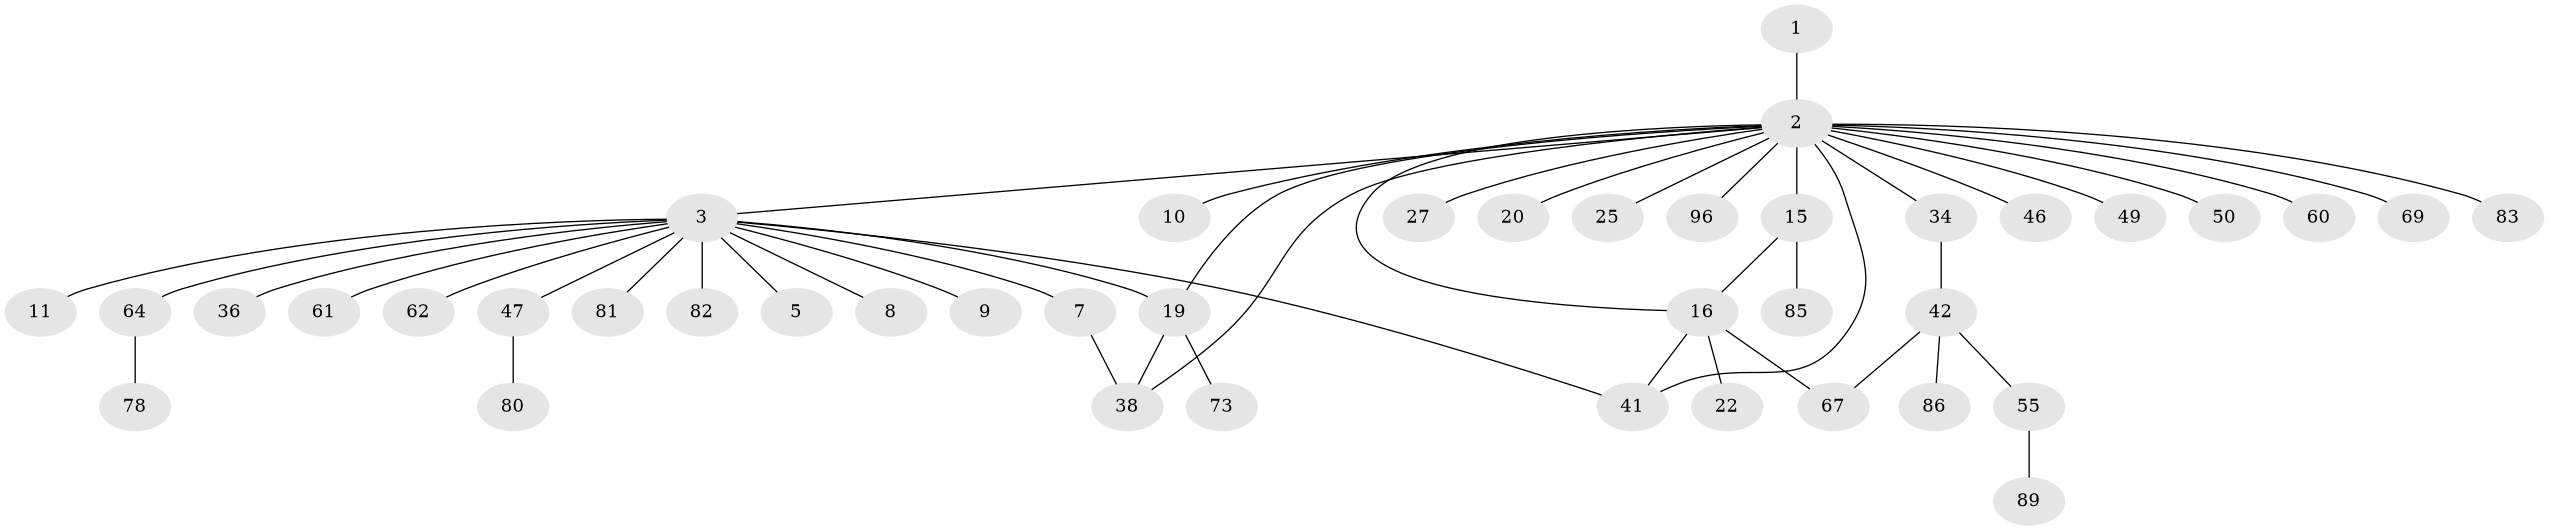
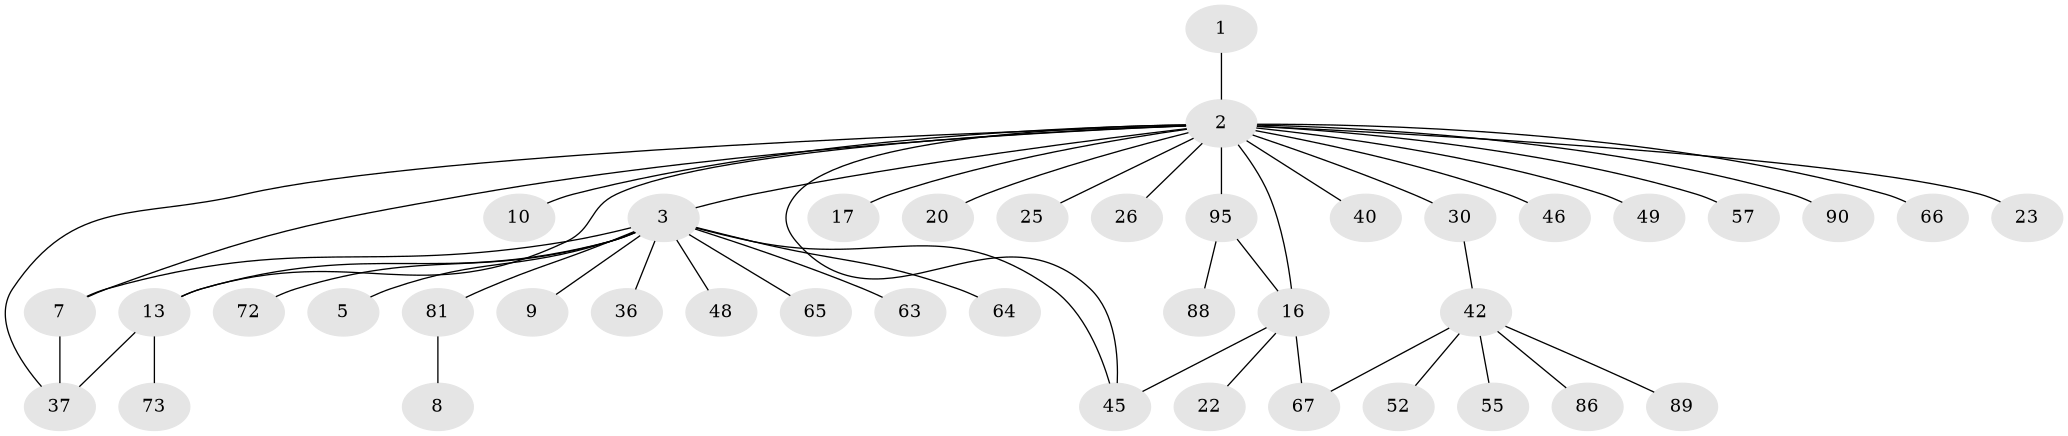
edge "2" -- "7": added
node "40": added
node "27": label "27" -> "17"
node "96": label "96" -> "26"
node "15": label "15" -> "95"
node "34": label "34" -> "30"
node "50": label "50" -> "57"
node "60": label "60" -> "90"
node "69": label "69" -> "66"
node "83": label "83" -> "23"
edge "3" -- "8": now "81" -- "8"
node "11": removed
node "61": label "61" -> "65"
node "62": label "62" -> "63"
node "47": label "47" -> "48"
node "82": label "82" -> "72"
node "19": label "19" -> "13"
node "85": label "85" -> "88"
node "78": removed
node "80": removed
node "38": label "38" -> "37"
node "52": added
node "41": label "41" -> "45"
edge "55" -- "89": now "42" -- "89"
